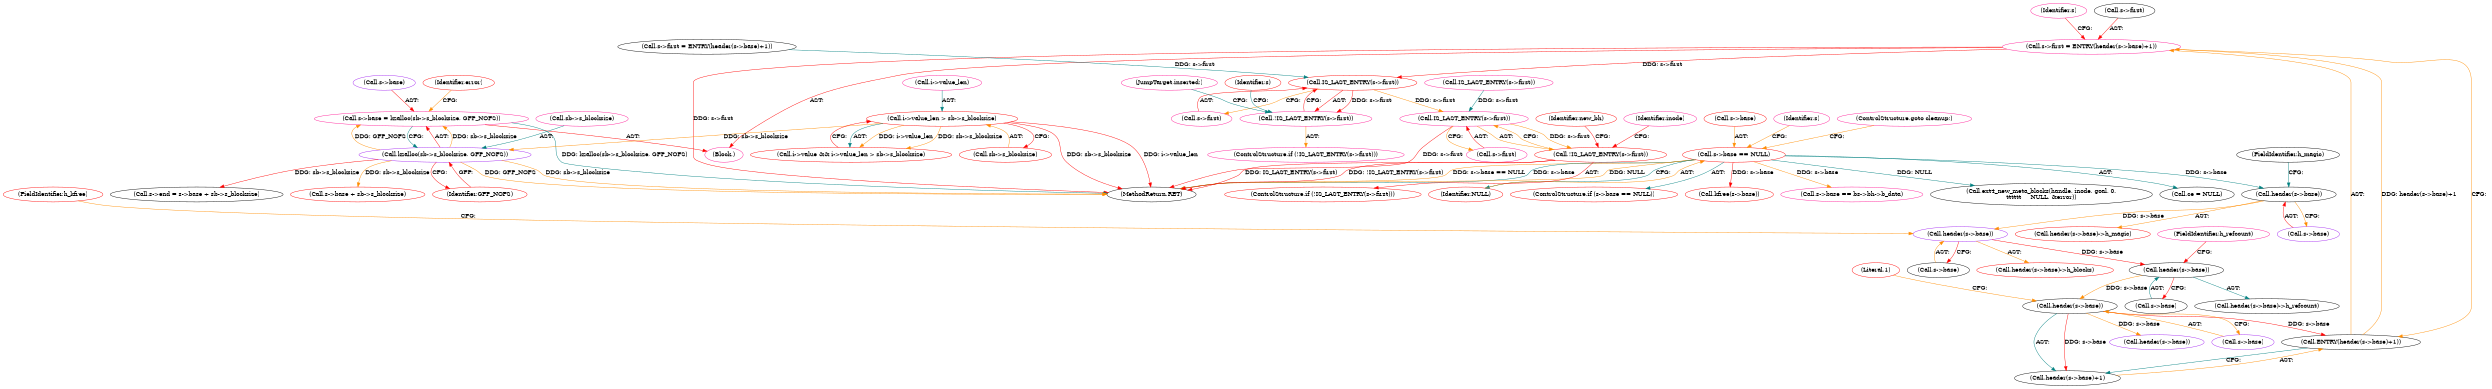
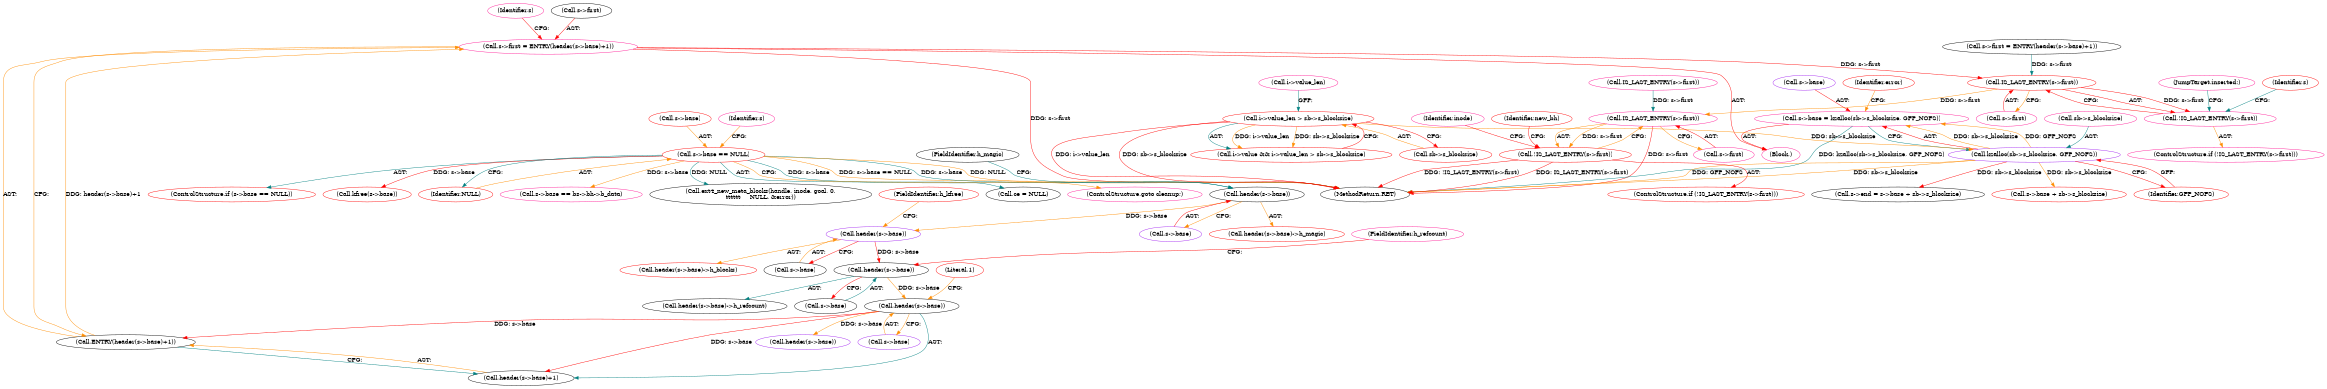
edge "(Call,i->value_len)" -> "(Call,i->value_len > sb->s_blocksize)": label "AST: " -> "GFP: "
edge "(ControlStructure,goto cleanup;)" -> "(Call,s->base == NULL)": reversed
